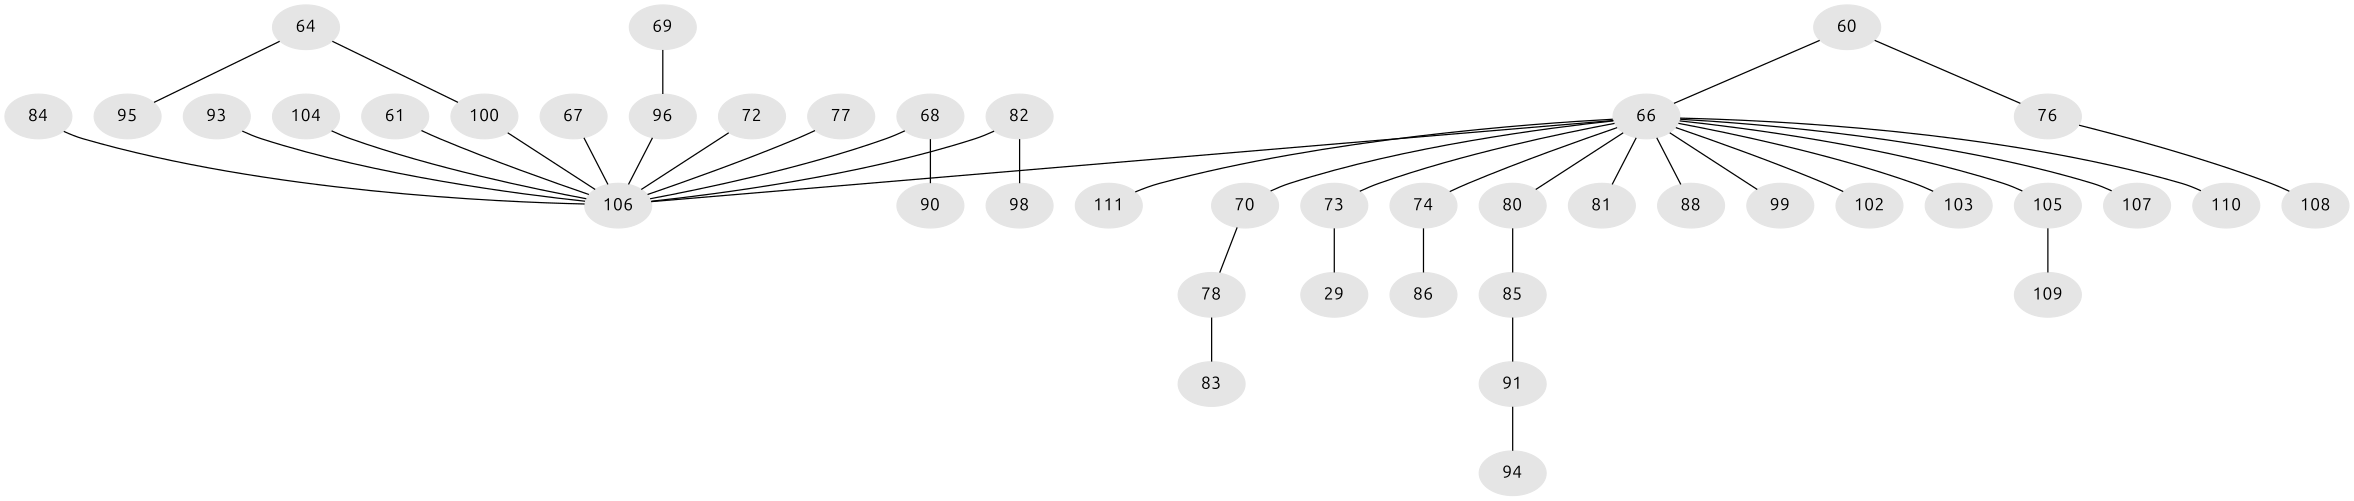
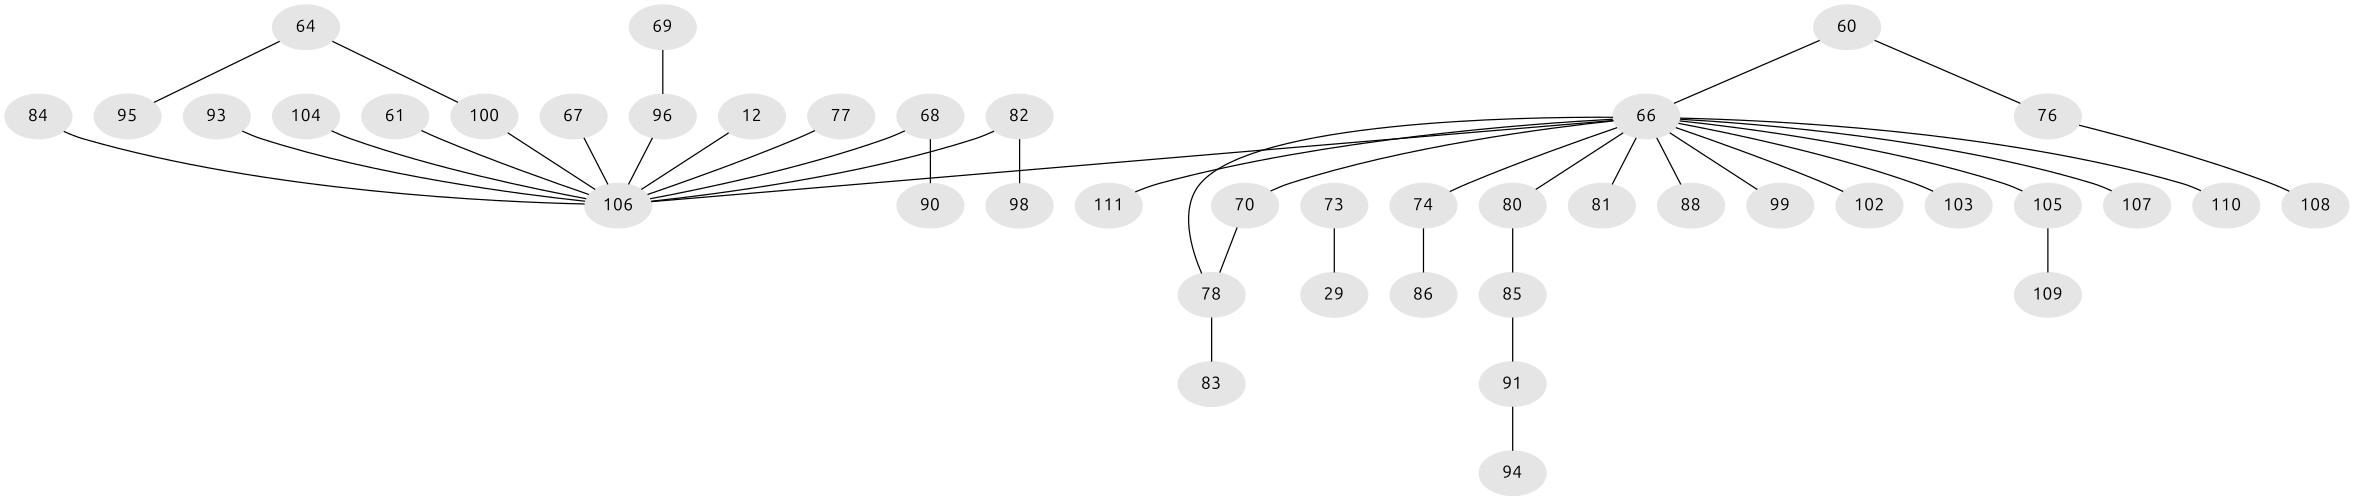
node "72": label "72" -> "12"
edge "66" -- "73": now "66" -- "78"
